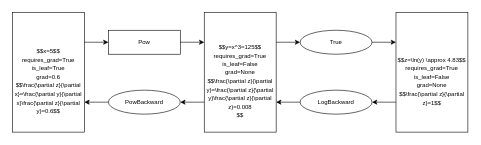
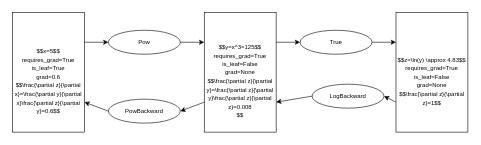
node "Pow": shape rectangle -> ellipse
node "PowBackward": moved (144, 102) -> (144, 111)
node "LogBackward": moved (336, 102) -> (348, 96)
